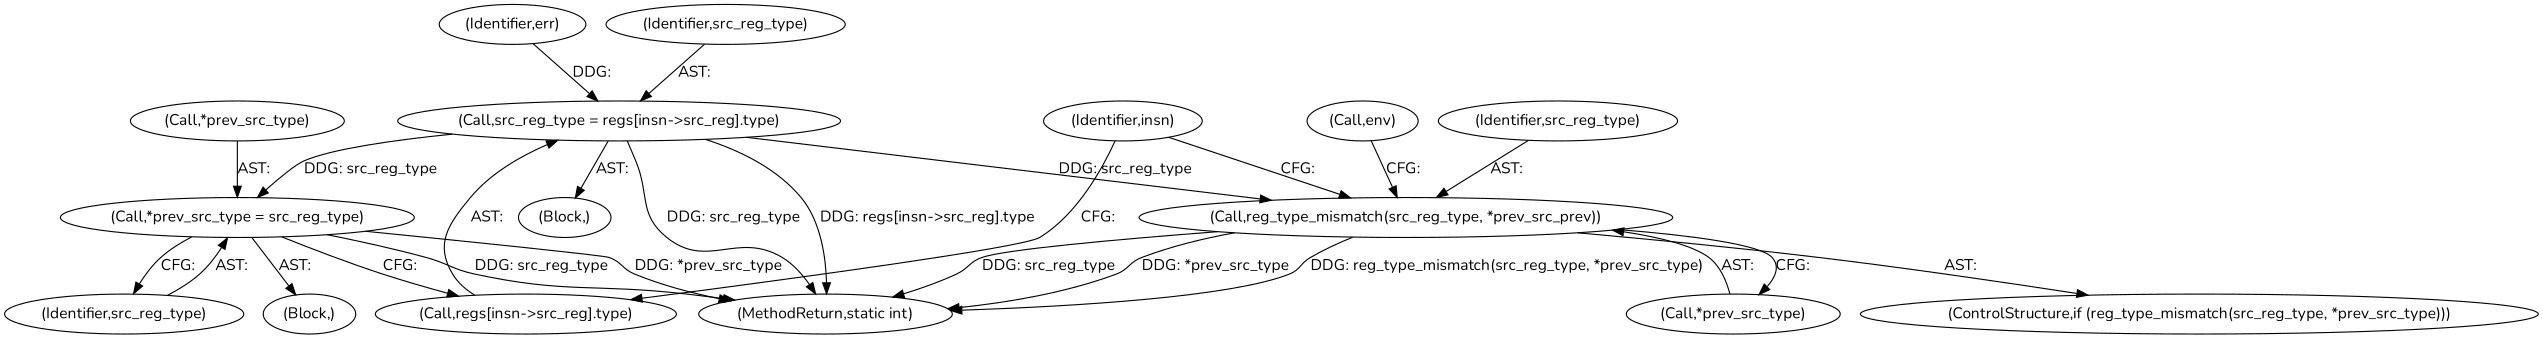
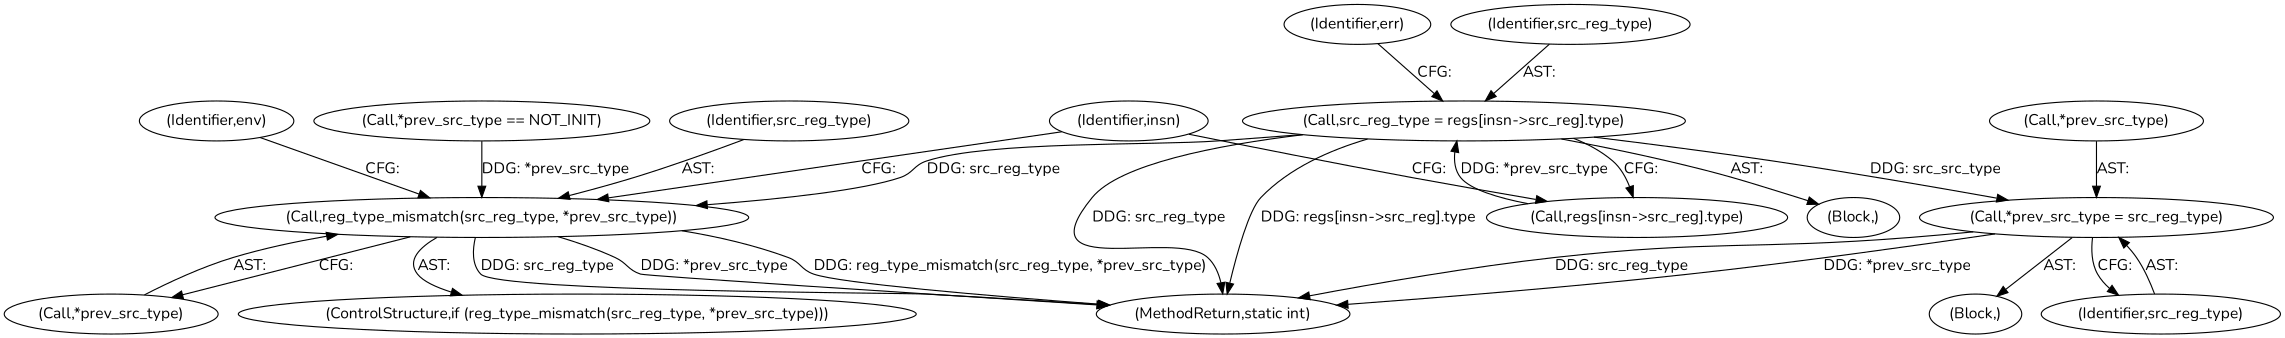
edge "(Identifier,err)" -> "(Call,src_reg_type = regs[insn->src_reg].type)": label "DDG: " -> "CFG: "
node "(Call,*prev_src_type == NOT_INIT)": added
node "(Call,env)": label "(Call,env)" -> "(Identifier,env)"
edge "(Call,src_reg_type = regs[insn->src_reg].type)" -> "(Call,*prev_src_type = src_reg_type)": label "DDG: src_reg_type" -> "DDG: src_src_type"
edge "(Call,regs[insn->src_reg].type)" -> "(Call,src_reg_type = regs[insn->src_reg].type)": label "AST: " -> "DDG: *prev_src_type"
node "(Call,reg_type_mismatch(src_reg_type, *prev_src_prev))": label "(Call,reg_type_mismatch(src_reg_type, *prev_src_prev))" -> "(Call,reg_type_mismatch(src_reg_type, *prev_src_type))"
edge "(Call,*prev_src_type = src_reg_type)" -> "(Call,regs[insn->src_reg].type)": now "(Call,src_reg_type = regs[insn->src_reg].type)" -> "(Call,regs[insn->src_reg].type)"
